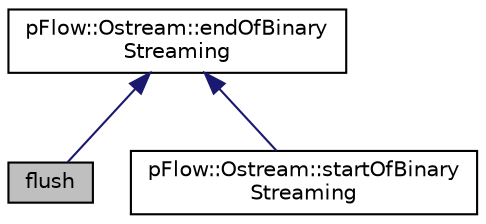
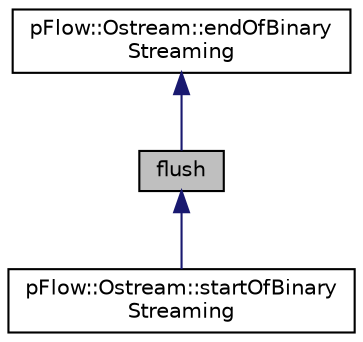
edge "pFlow::Ostream::startOfBinary Streaming" -> "pFlow::Ostream::endOfBinary Streaming": now "pFlow::Ostream::startOfBinary Streaming" -> "flush"
